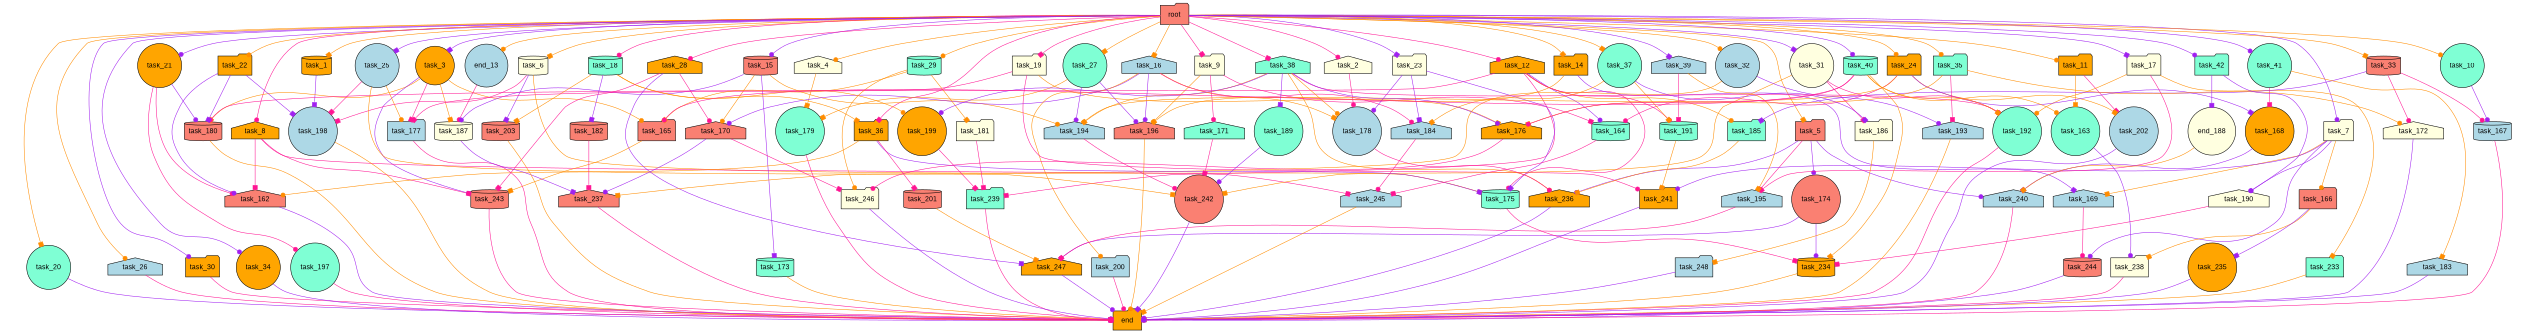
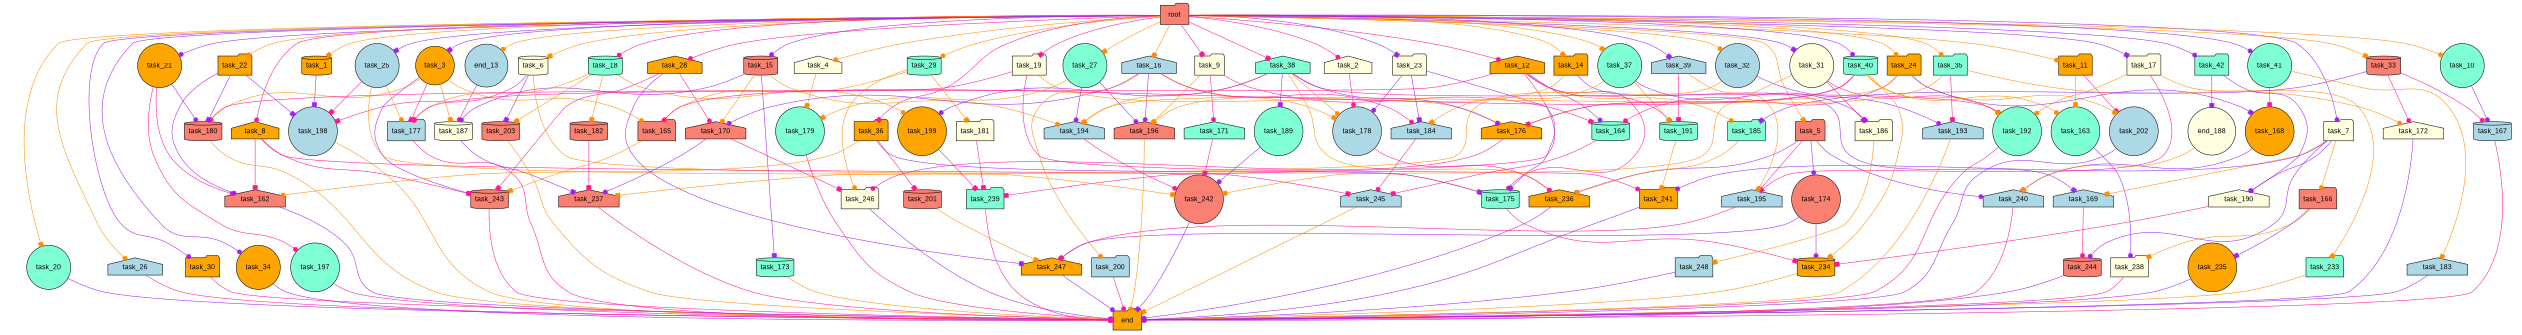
edge "task_18" -> "task_36": now "task_18" -> "task_177"
edge "task_18" -> "task_182": color purple -> darkorange
